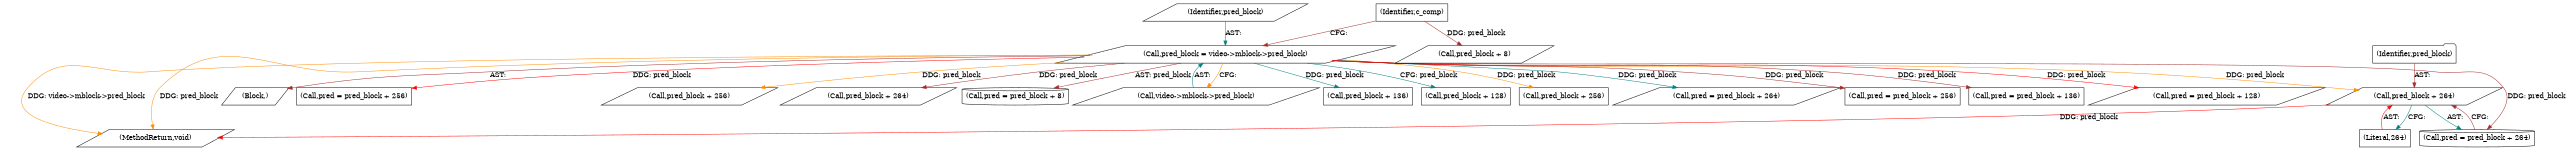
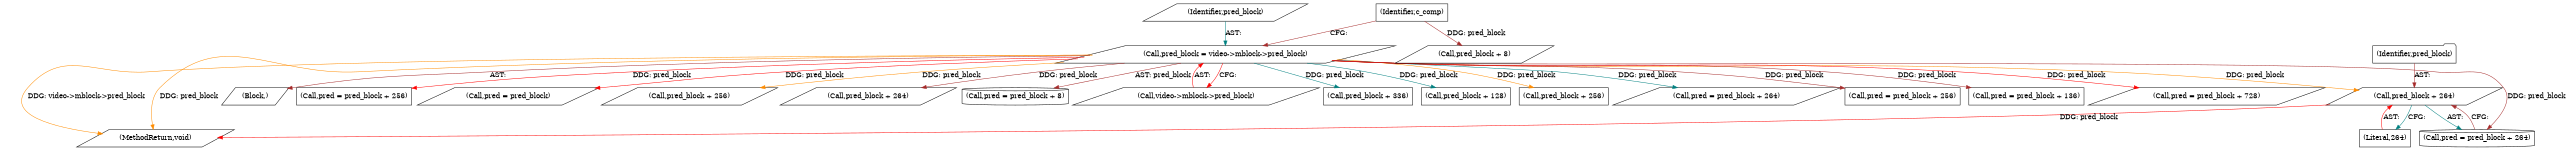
edge "(Call,pred_block = video->mblock->pred_block)" -> "(Call,video->mblock->pred_block)": color darkorange -> red
edge "(Call,pred_block = video->mblock->pred_block)" -> "(Call,pred_block + 128)": label "CFG: pred_block" -> "DDG: pred_block"
edge "(Call,video->mblock->pred_block)" -> "(Call,pred_block = video->mblock->pred_block)": color teal -> red
node "(Call,pred = pred_block)": added
node "(Call,pred_block + 136)": label "(Call,pred_block + 136)" -> "(Call,pred_block + 336)"
node "(Call,pred = pred_block + 128)": label "(Call,pred = pred_block + 128)" -> "(Call,pred = pred_block + 728)"
